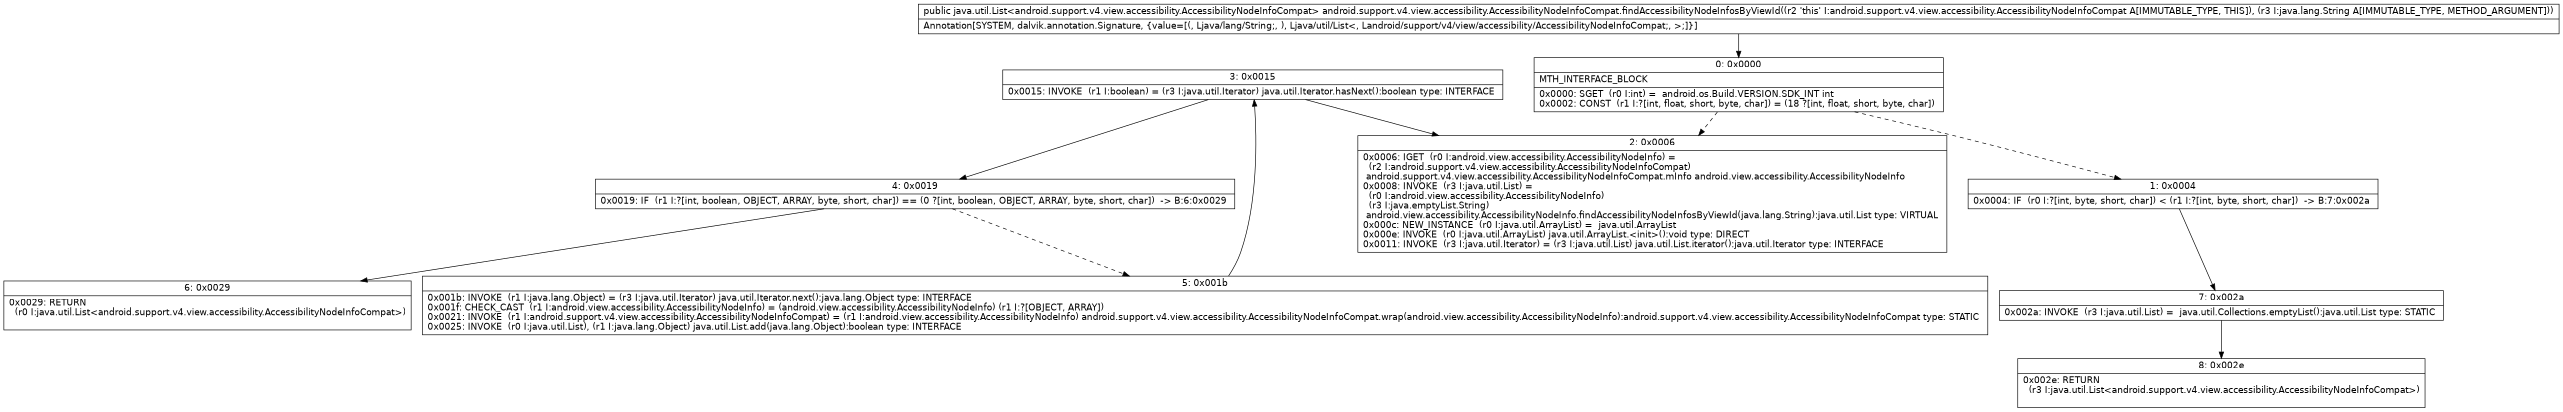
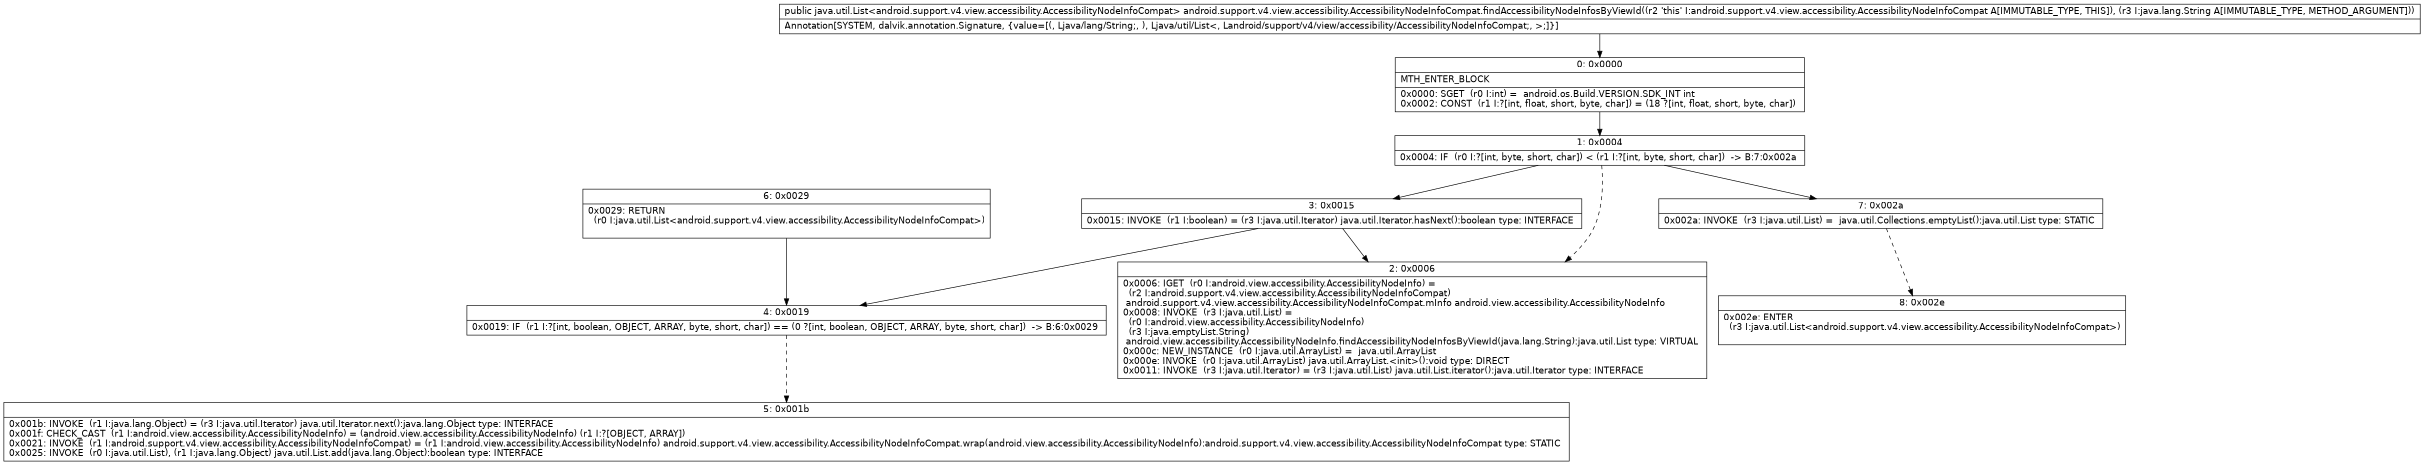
node "0: 0x0000": text "MTH_INTERFACE_BLOCK" -> "MTH_ENTER_BLOCK"
edge "0: 0x0000" -> "2: 0x0006": now "1: 0x0004" -> "2: 0x0006"
edge "0: 0x0000" -> "1: 0x0004": style dashed -> solid
edge "5: 0x001b" -> "3: 0x0015": now "1: 0x0004" -> "3: 0x0015"
edge "4: 0x0019" -> "6: 0x0029": reversed
edge "7: 0x002a" -> "8: 0x002e": style solid -> dashed
node "8: 0x002e": text "0x002e: RETURN" -> "0x002e: ENTER"
